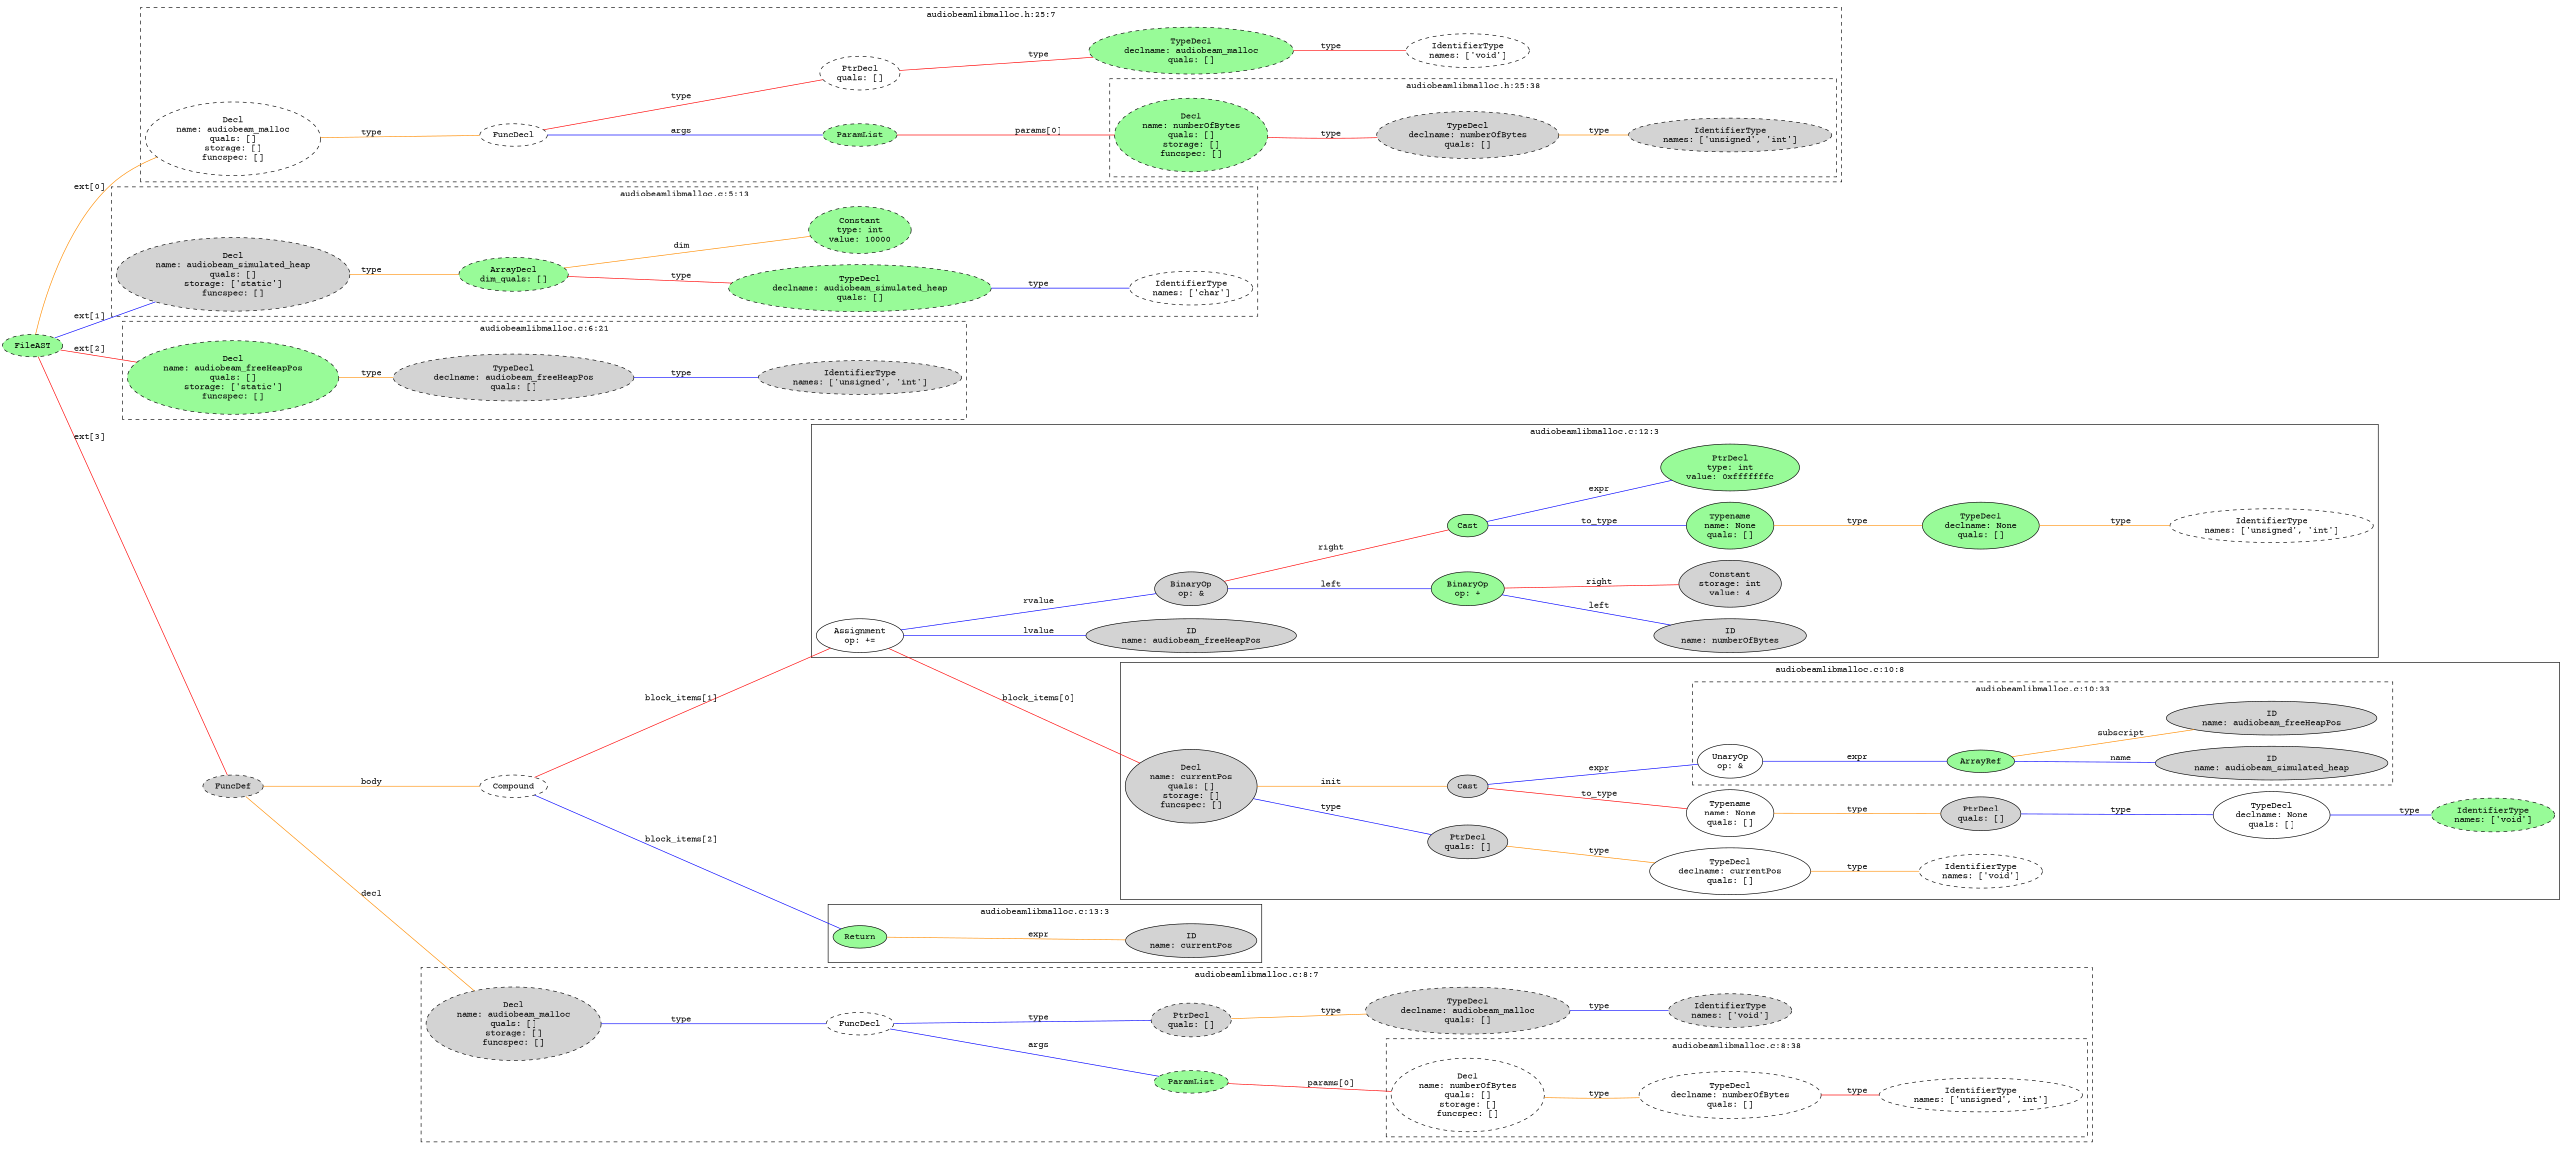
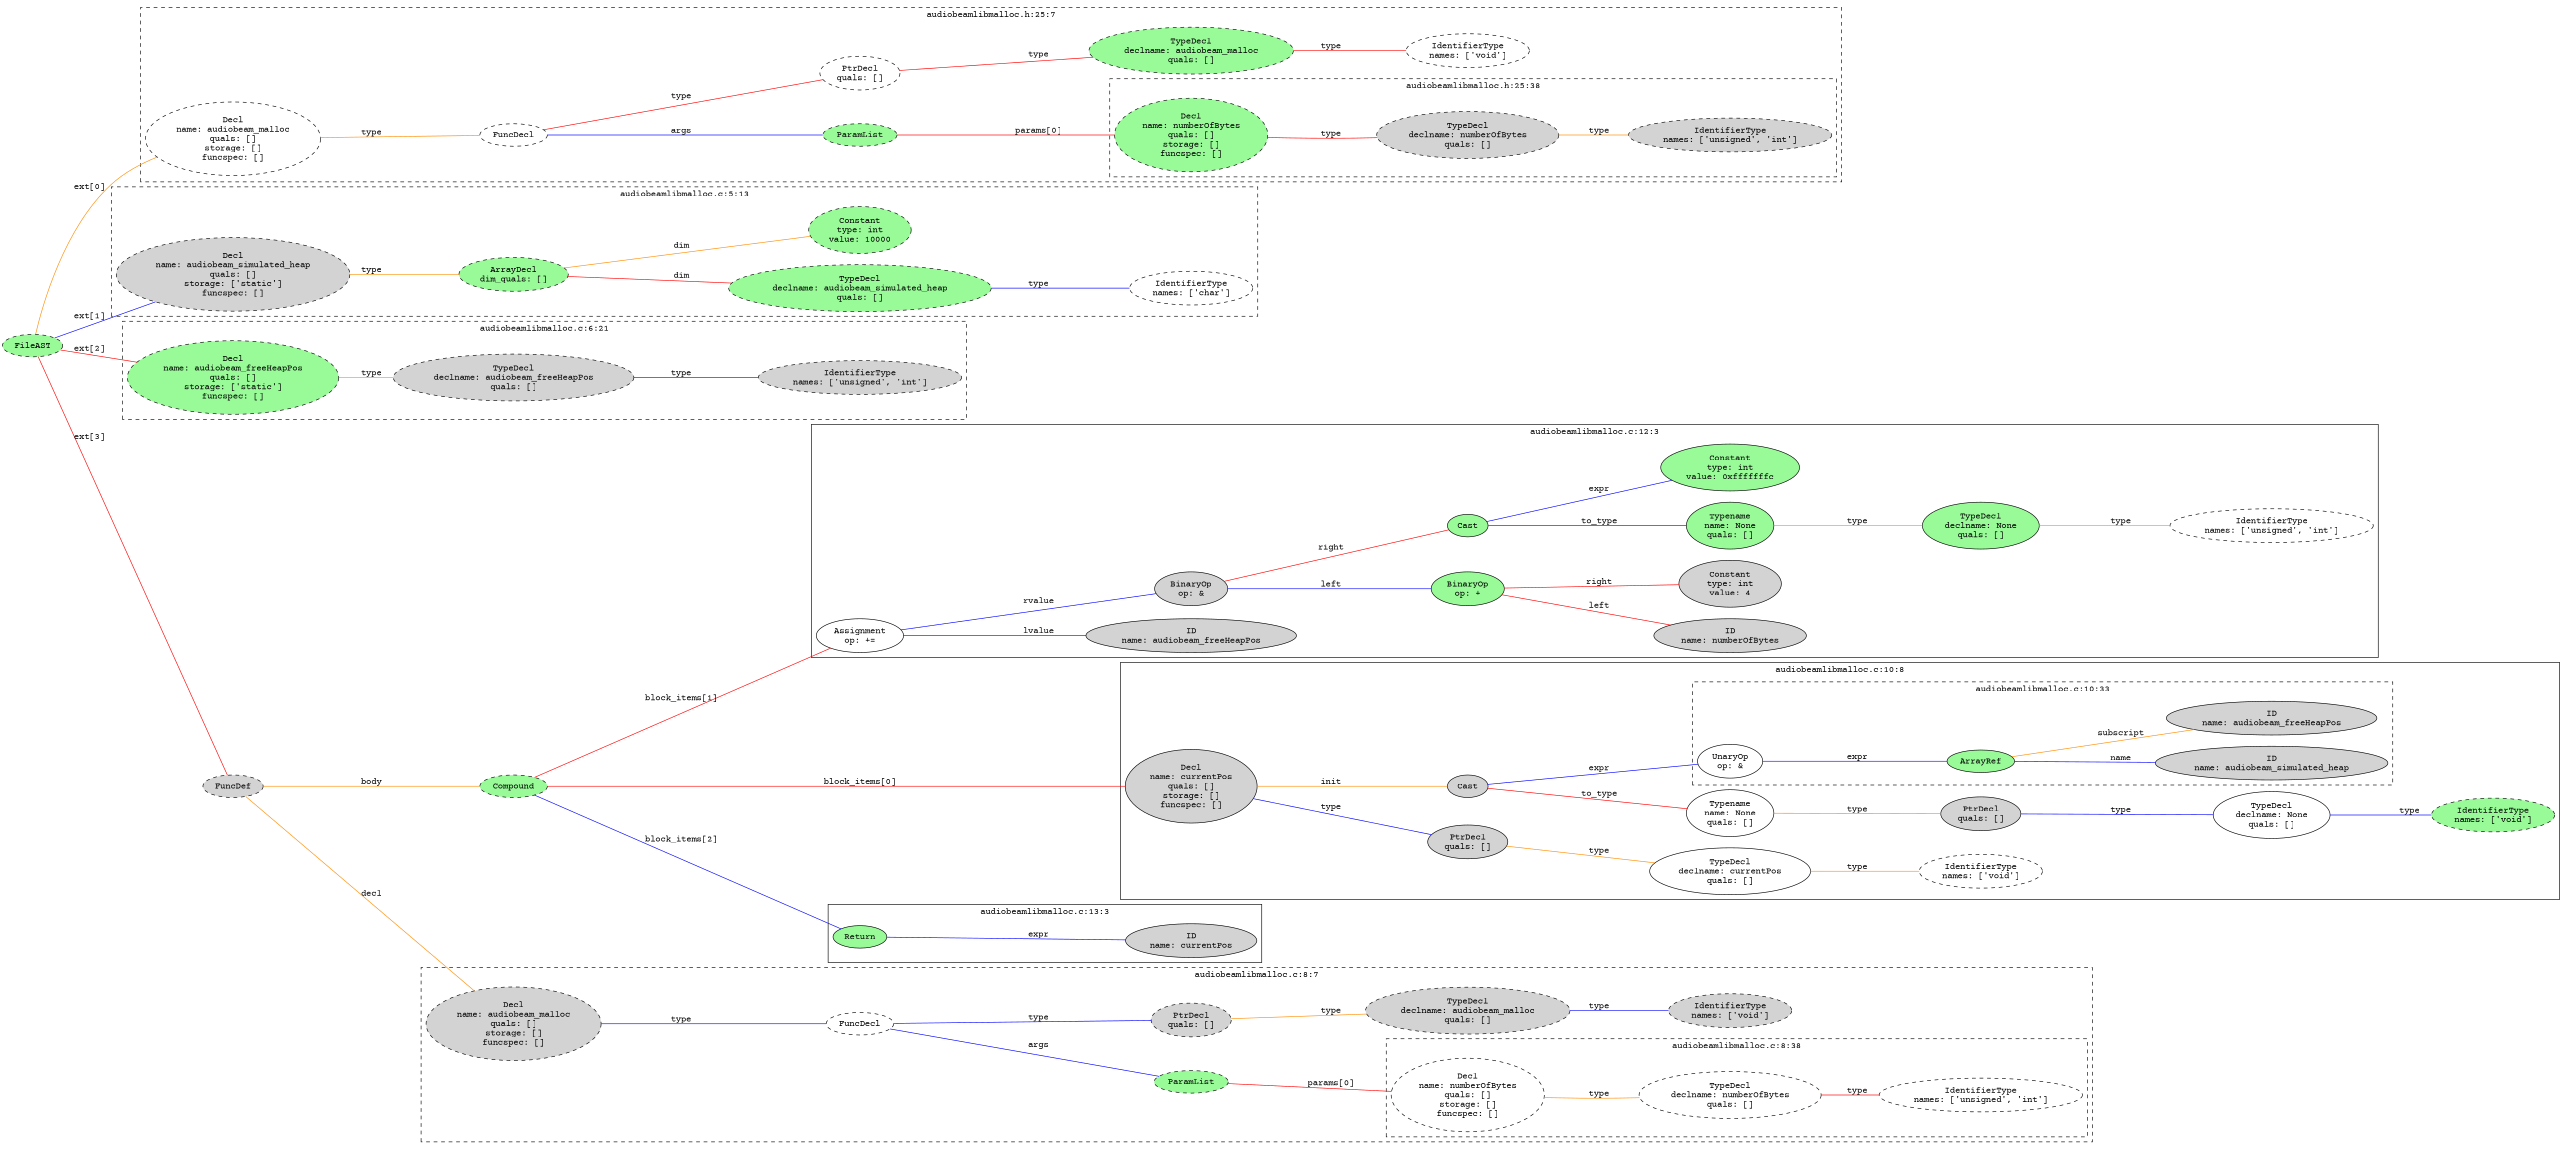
edge "ArrayDecl dim_quals: []" -- "TypeDecl declname: audiobeam_simulated_heap quals: []": label "type" -> "dim"
node "PtrDecl type: int value: 0xfffffffc": label "PtrDecl type: int value: 0xfffffffc" -> "Constant type: int value: 0xfffffffc"
node "Constant storage: int value: 4": label "Constant storage: int value: 4" -> "Constant type: int value: 4"
edge "BinaryOp op: +" -- "ID name: numberOfBytes": color blue -> red
edge "Assignment op: +=" -- "Decl name: currentPos quals: [] storage: [] funcspec: []": now "Compound" -- "Decl name: currentPos quals: [] storage: [] funcspec: []"
node "Compound": fillcolor white -> palegreen
edge "Return" -- "ID name: currentPos": color darkorange -> blue
